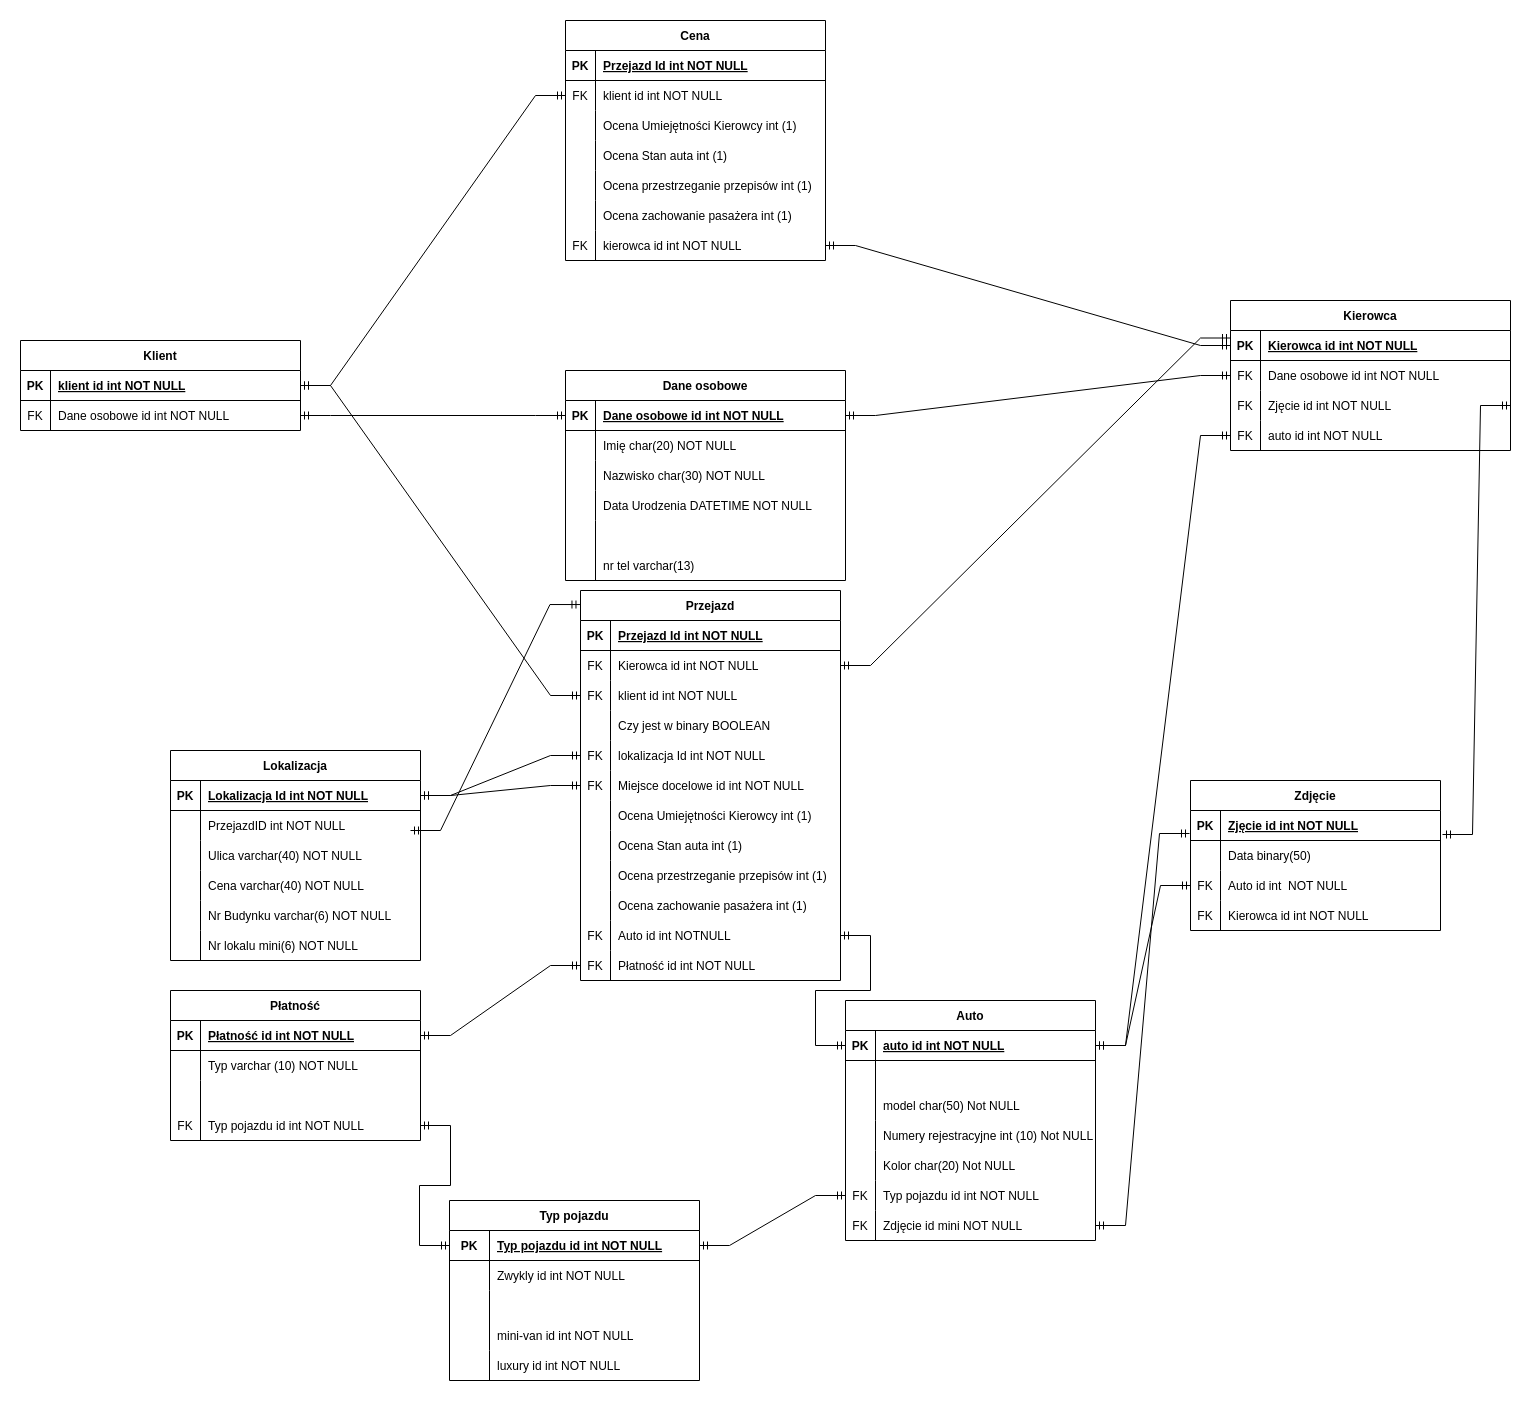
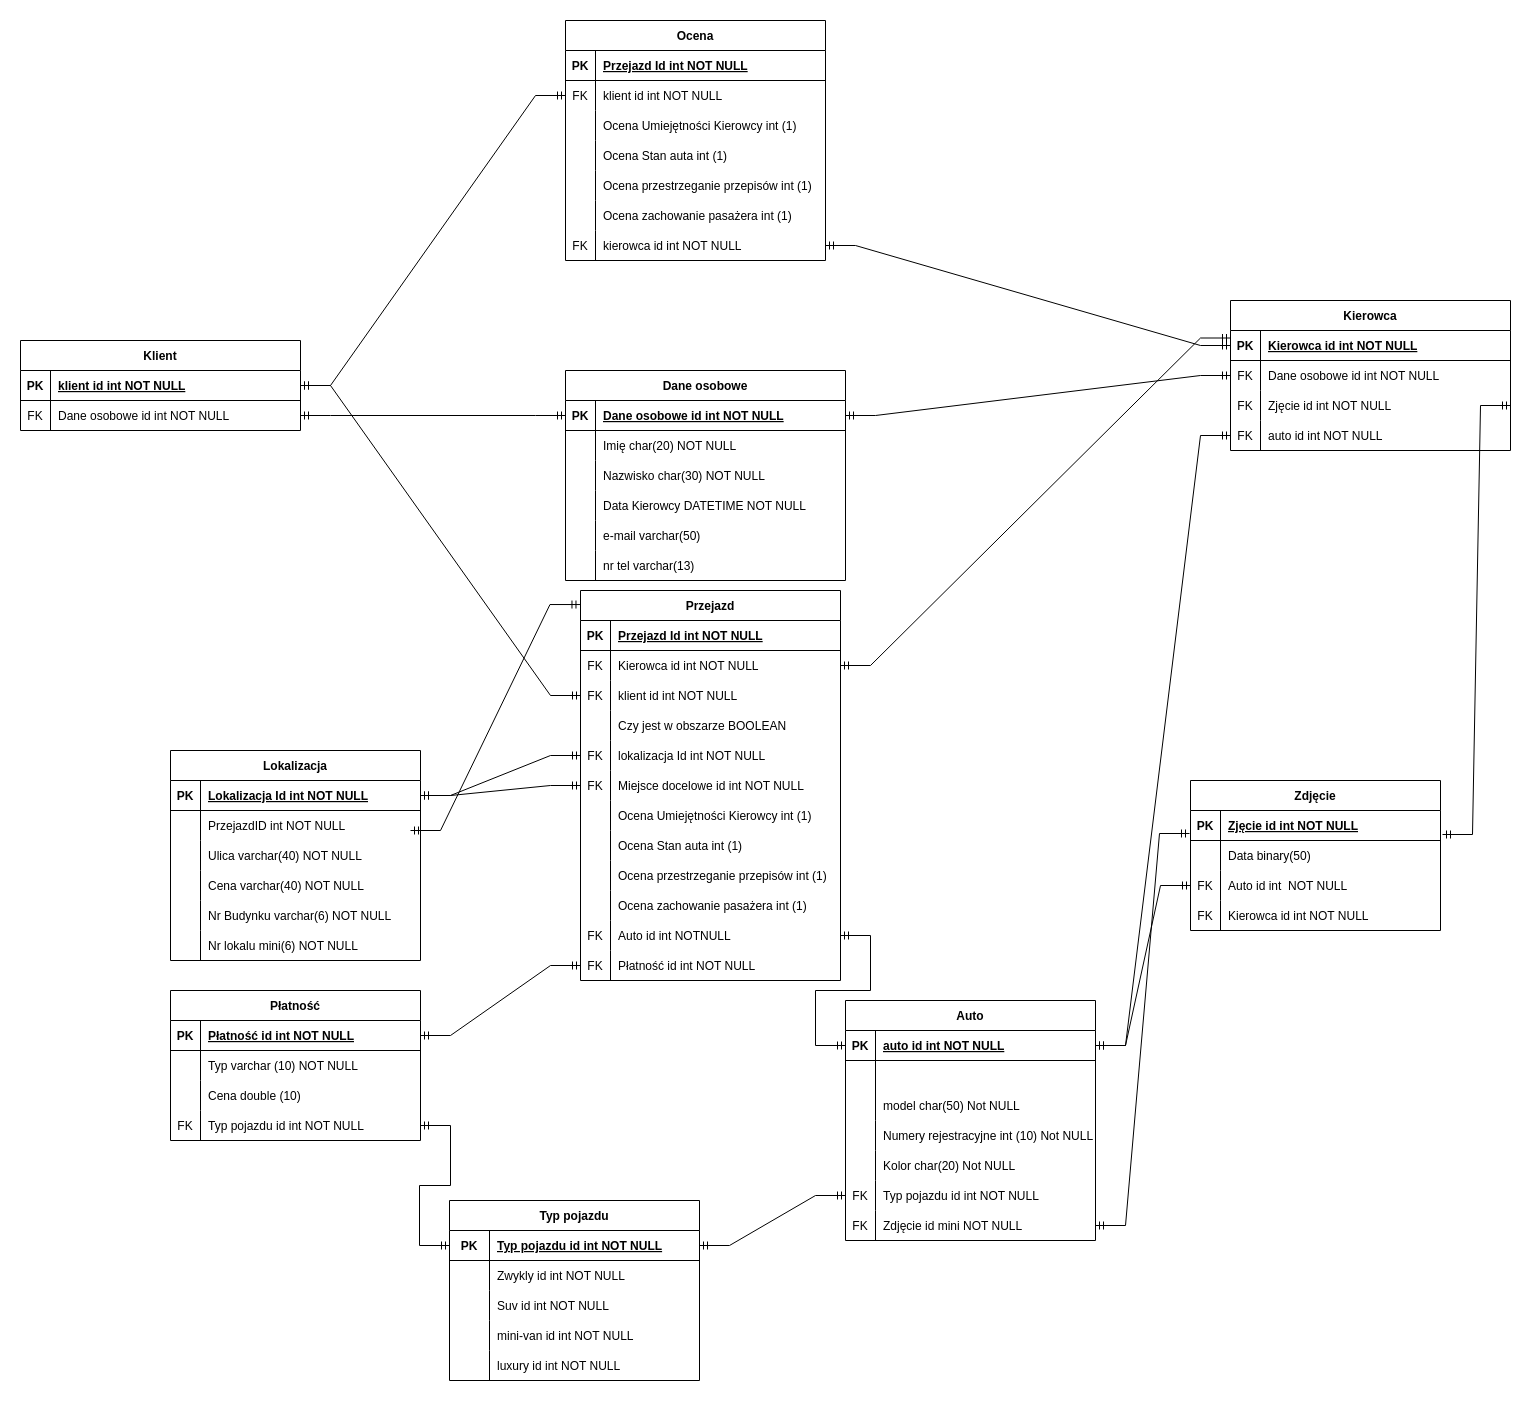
node "Cena": label "Cena" -> "Ocena"
node "Data Urodzenia DATETIME NOT NULL": label "Data Urodzenia DATETIME NOT NULL" -> "Data Kierowcy DATETIME NOT NULL"
node "e-mail varchar(50)": added
node "Czy jest w binary BOOLEAN": label "Czy jest w binary BOOLEAN" -> "Czy jest w obszarze BOOLEAN"
node "Cena double (10)": added
node "Suv id int NOT NULL": added
